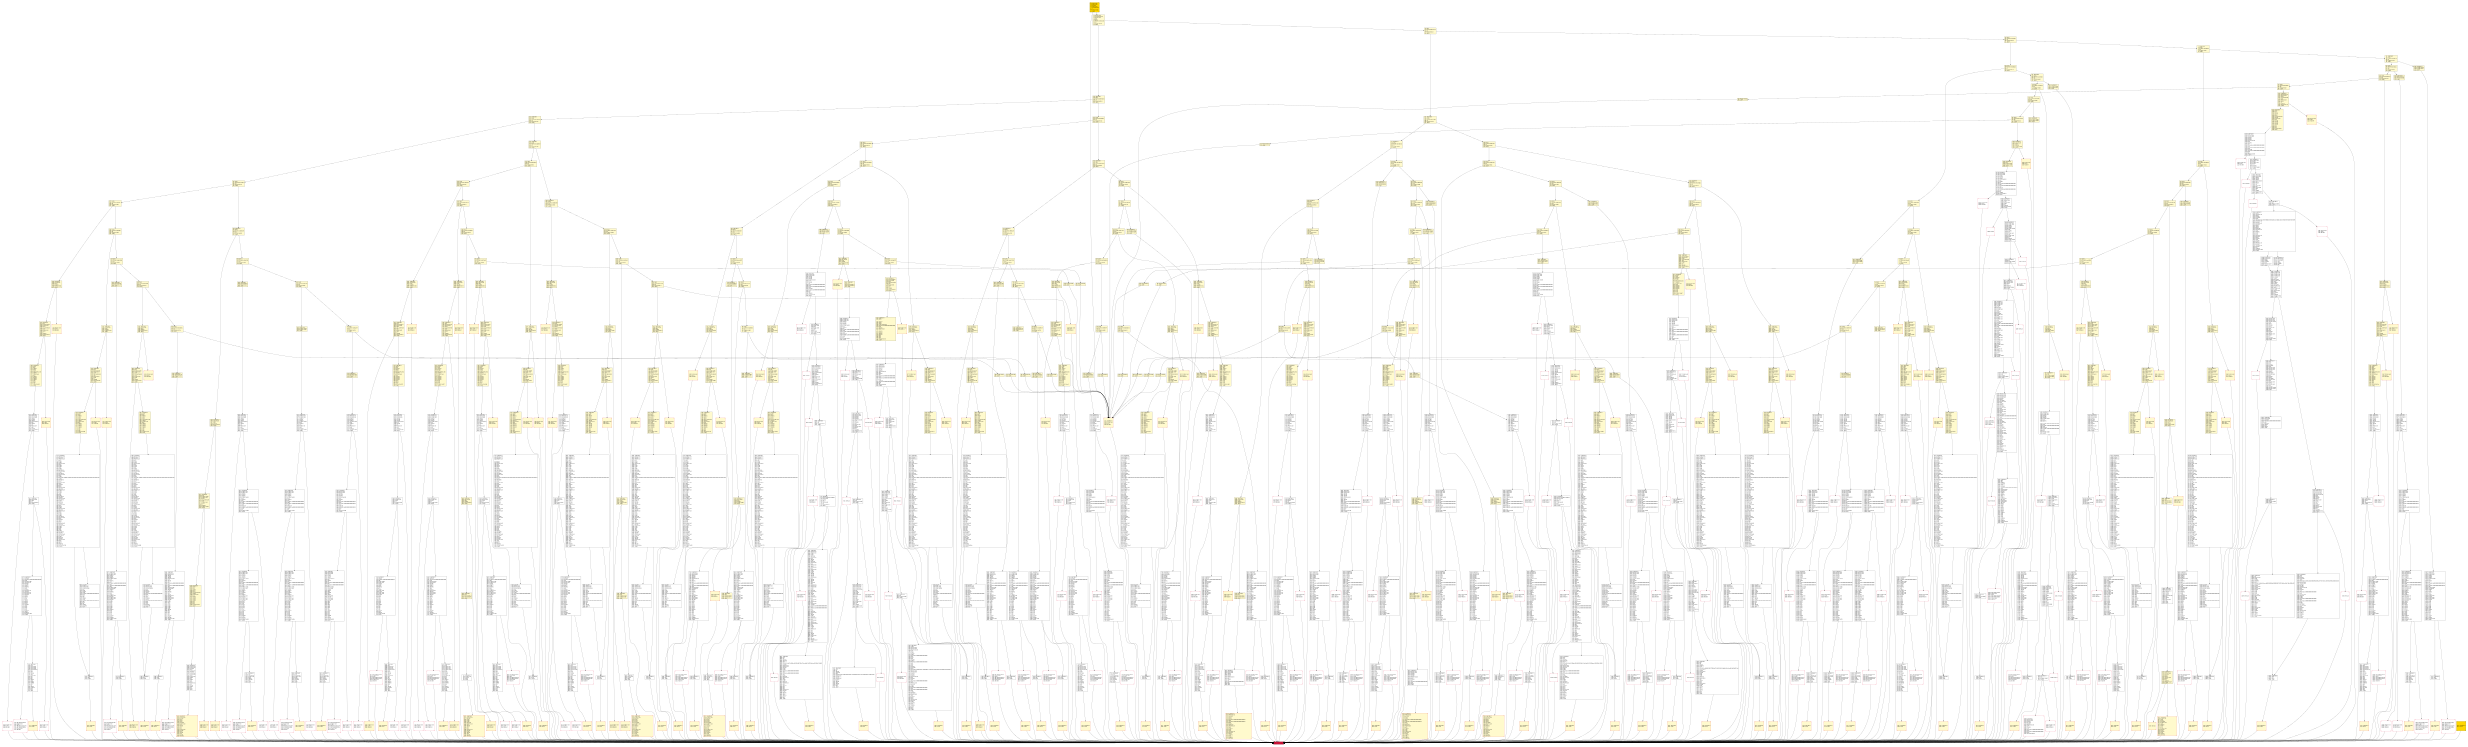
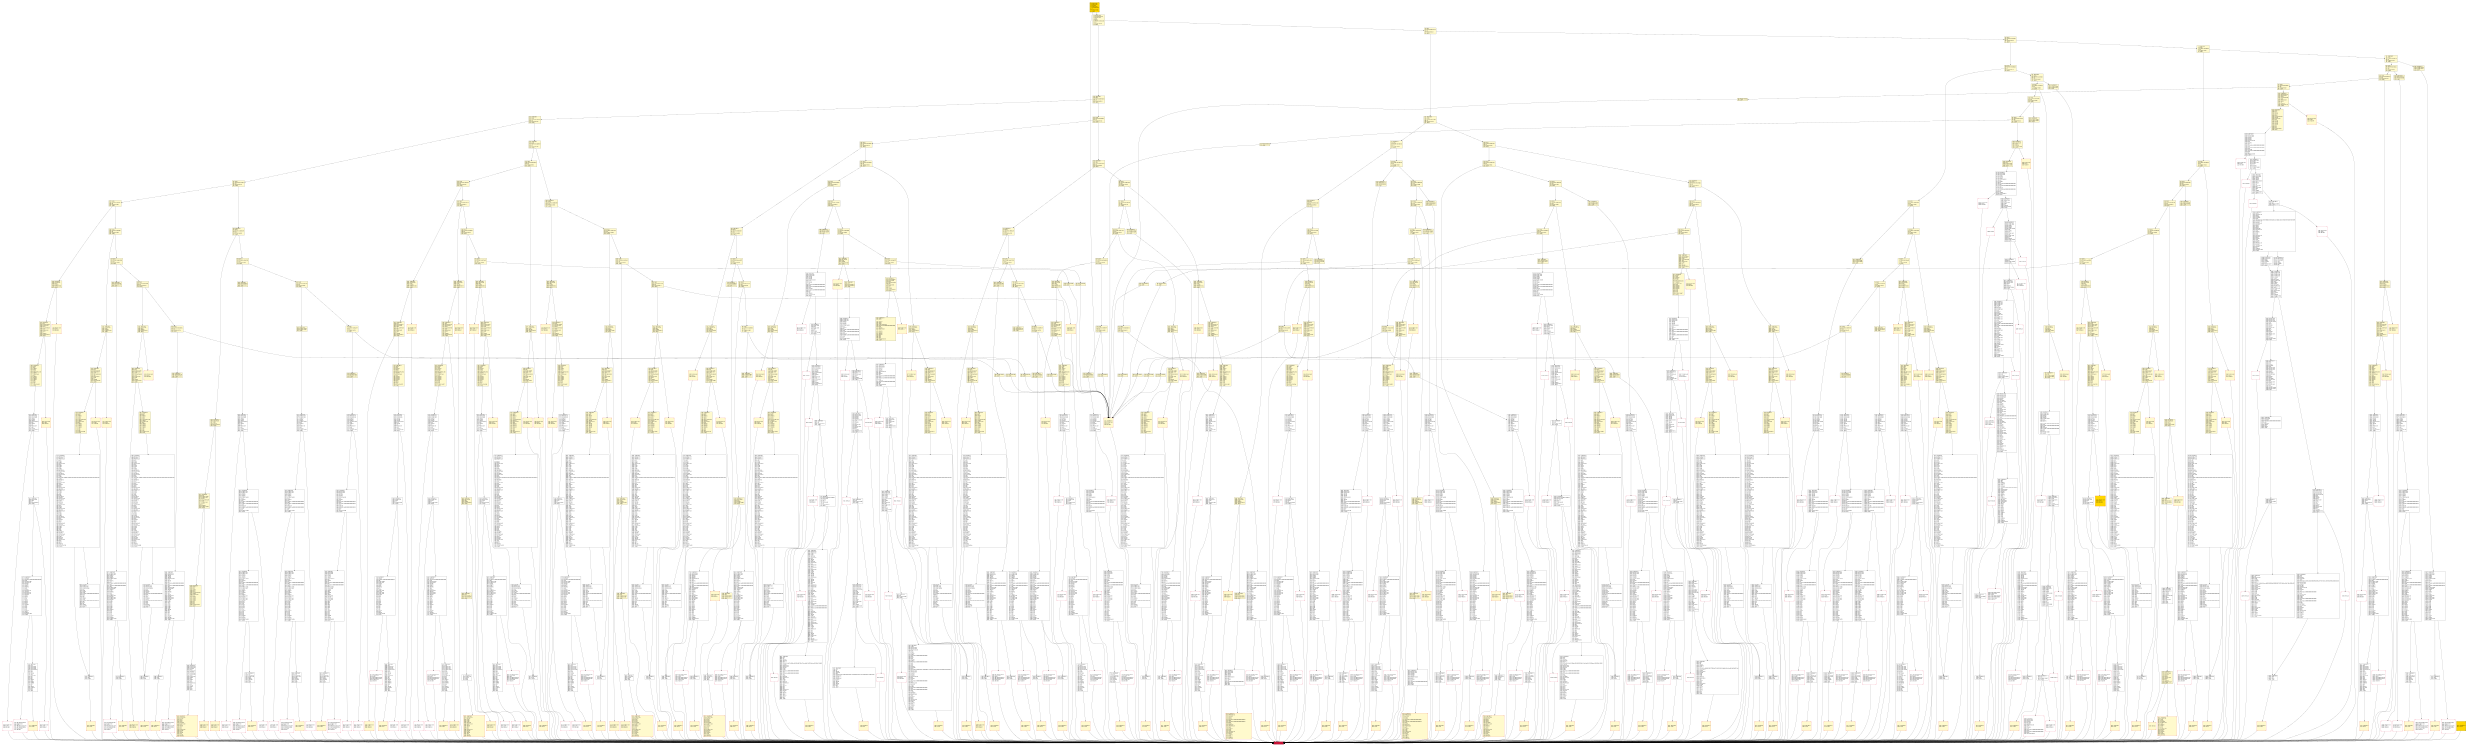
node "14201: PUSH1 0x00 14203: DUP1 14204: REVERT": fillcolor white -> gold
